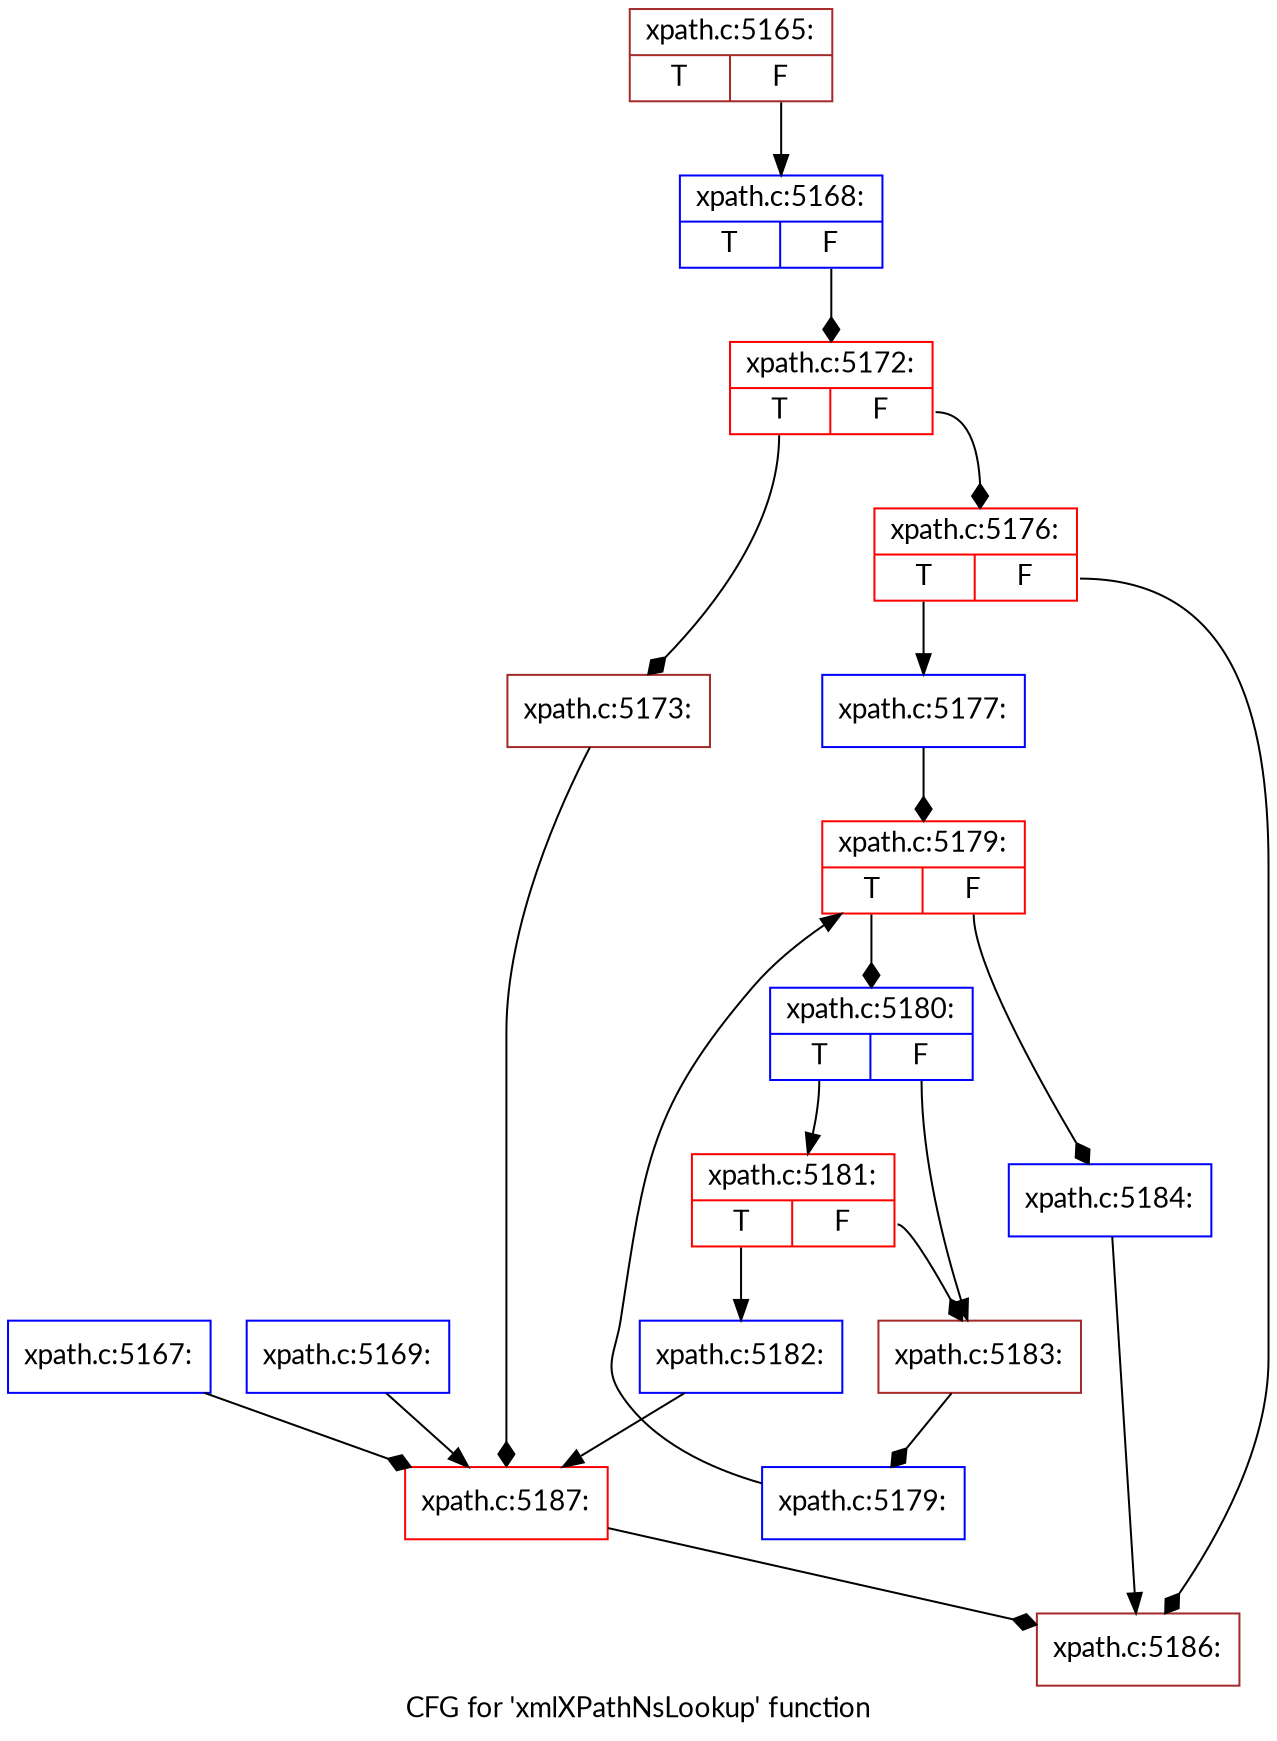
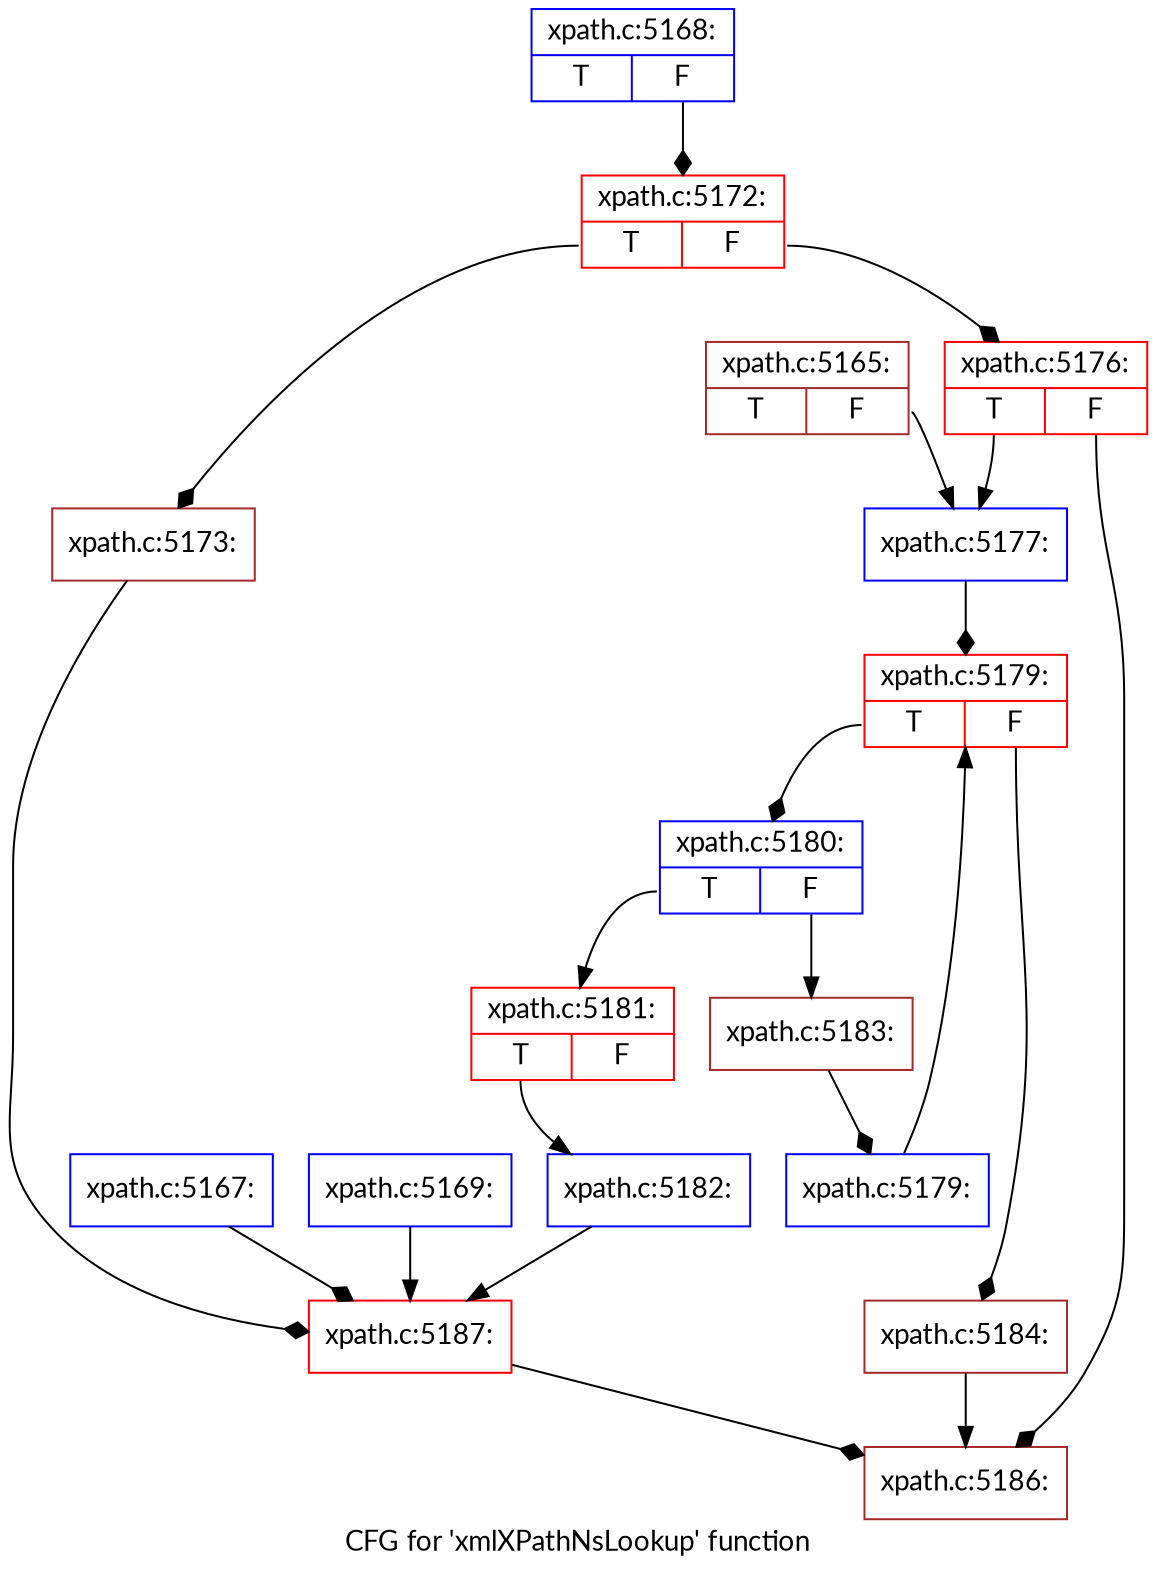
edge "xpath.c:5165:" -> "xpath.c:5168:": now "xpath.c:5165:" -> "xpath.c:5177:"
node "xpath.c:5184:": color blue -> brown
edge "xpath.c:5181:" -> "xpath.c:5183:": removed
